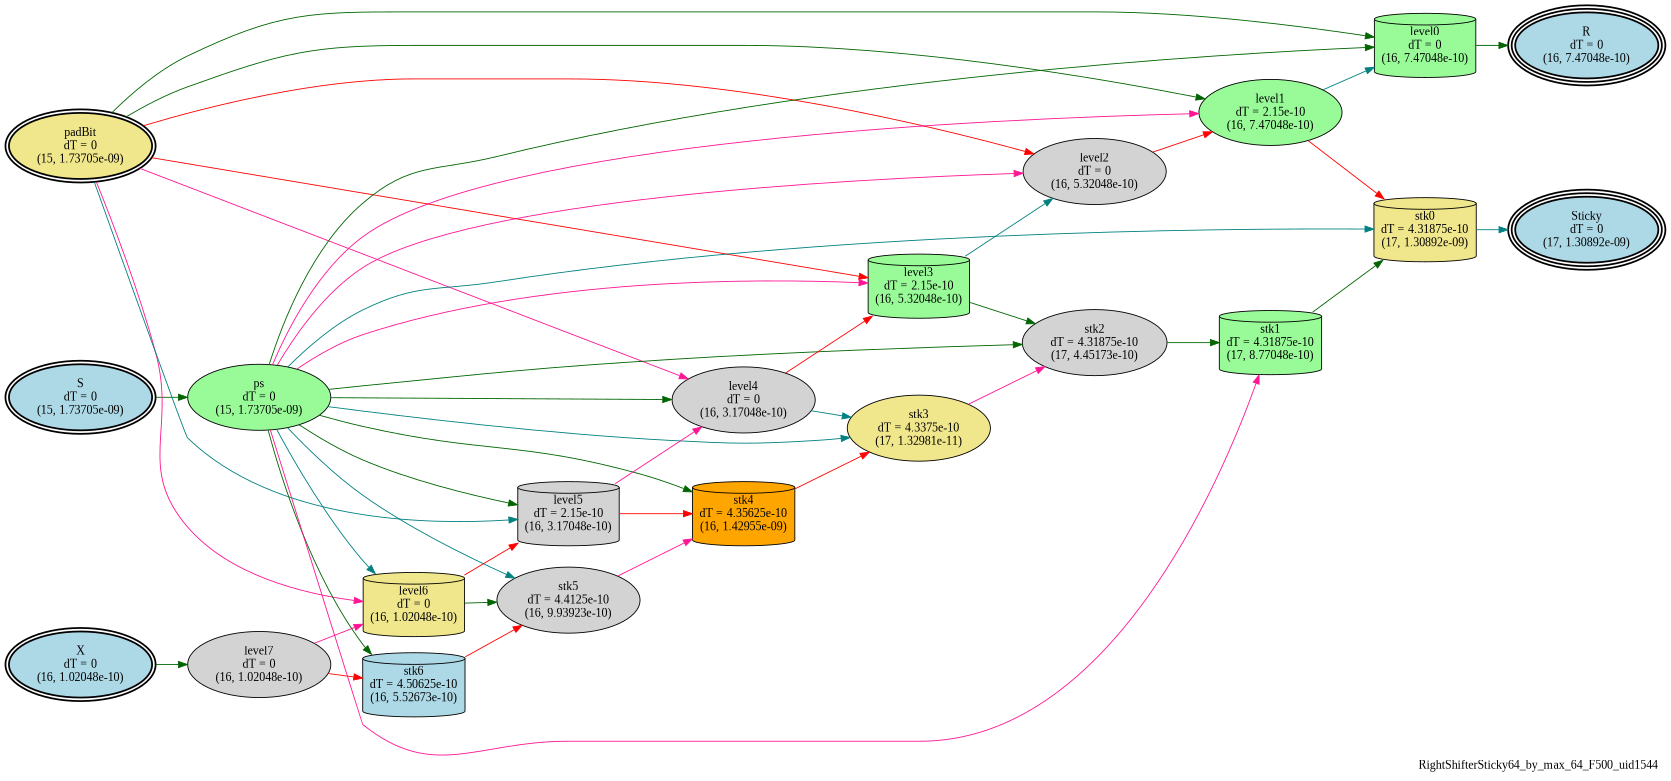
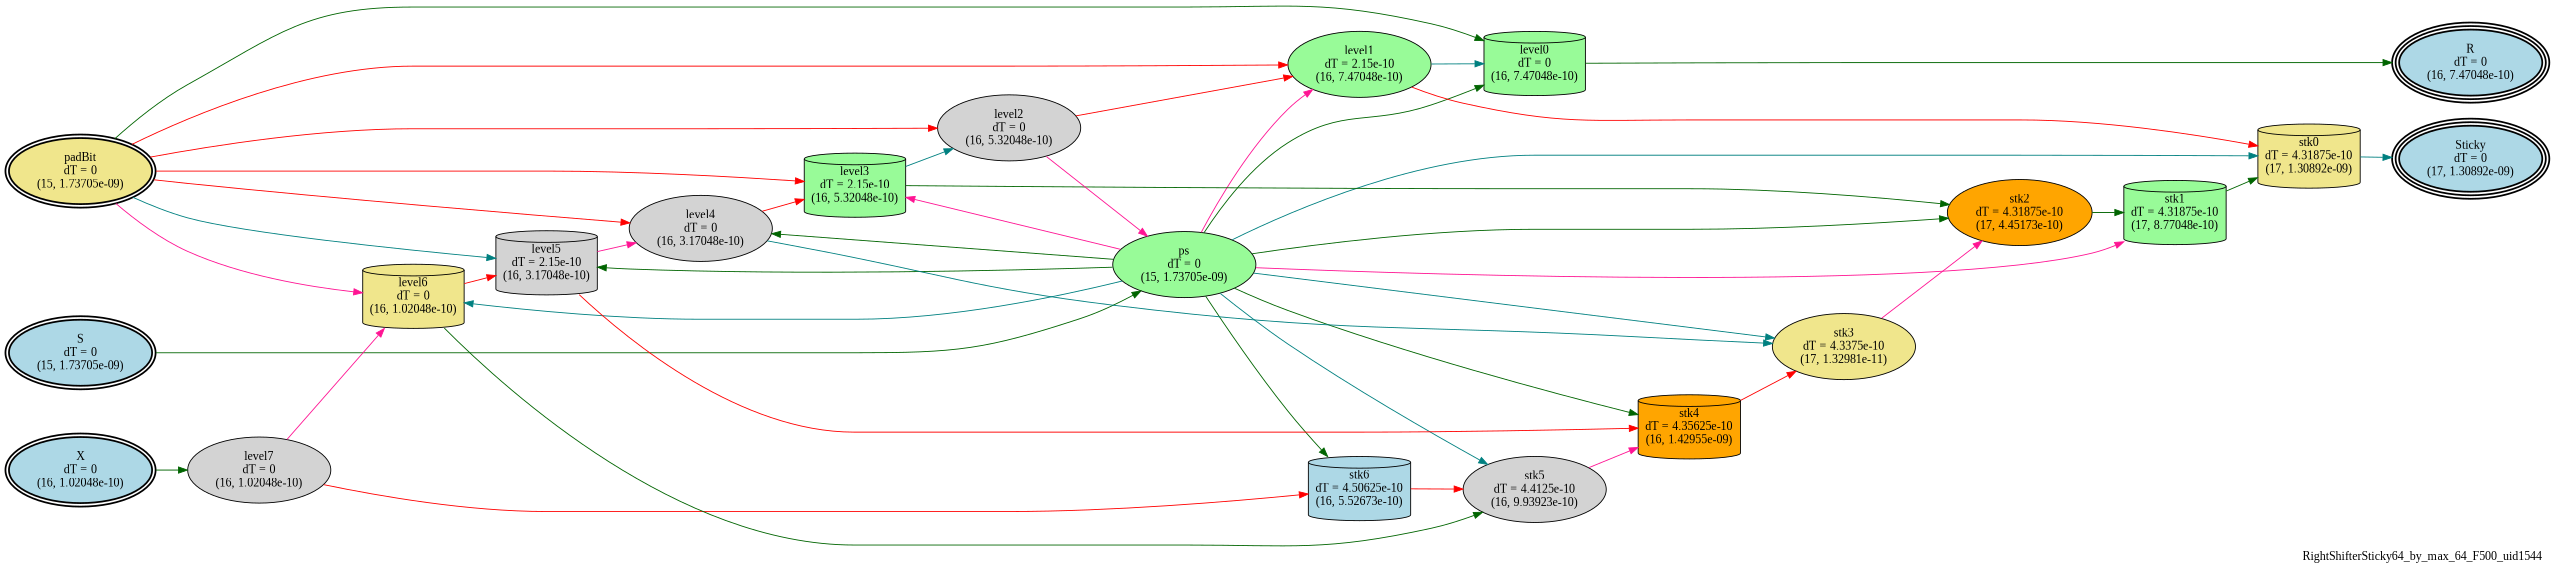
edge "padBit dT = 0 (15, 1.73705e-09)" -> "level1 dT = 2.15e-10 (16, 7.47048e-10)": color darkgreen -> red
edge "ps dT = 0 (15, 1.73705e-09)" -> "level2 dT = 0 (16, 5.32048e-10)": reversed
edge "padBit dT = 0 (15, 1.73705e-09)" -> "level4 dT = 0 (16, 3.17048e-10)": color deeppink -> red
node "stk2 dT = 4.31875e-10 (17, 4.45173e-10)": fillcolor lightgrey -> orange
